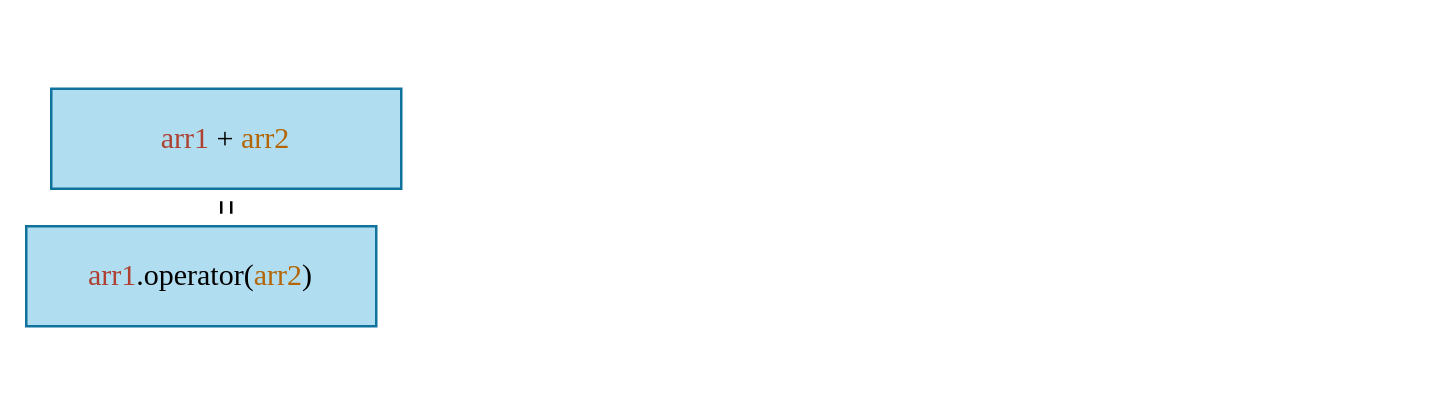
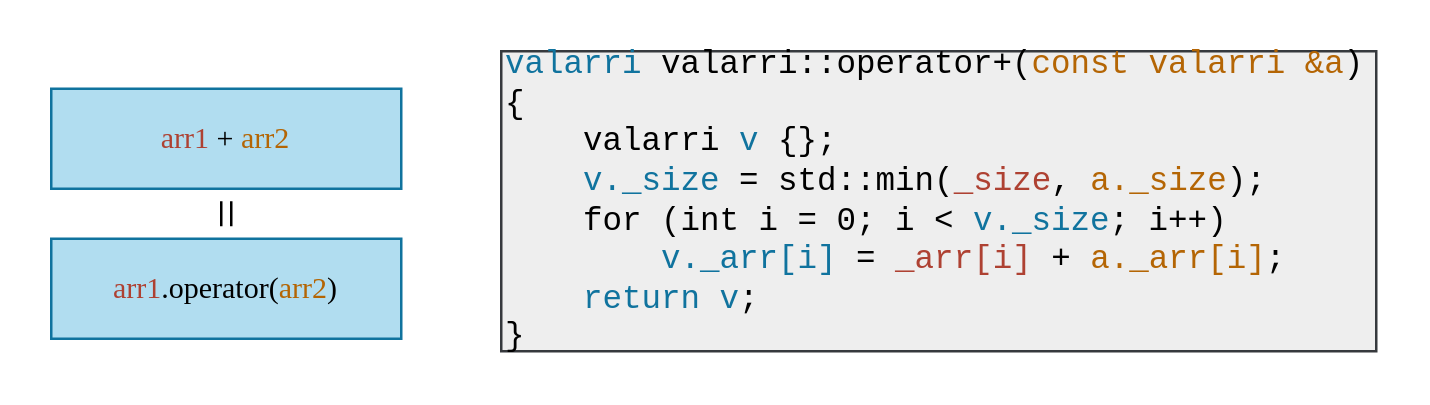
node "valarri valarri::operator+(const valarri &a) { valarri v {}; v._size = std::min(_size, a._size); for (int i = 0; i < v._size; i++) v._arr[i] = _arr[i] + a._arr[i]; return v; }": added
node "arr1.operator(arr2)": moved (201, 276) -> (226, 289)
